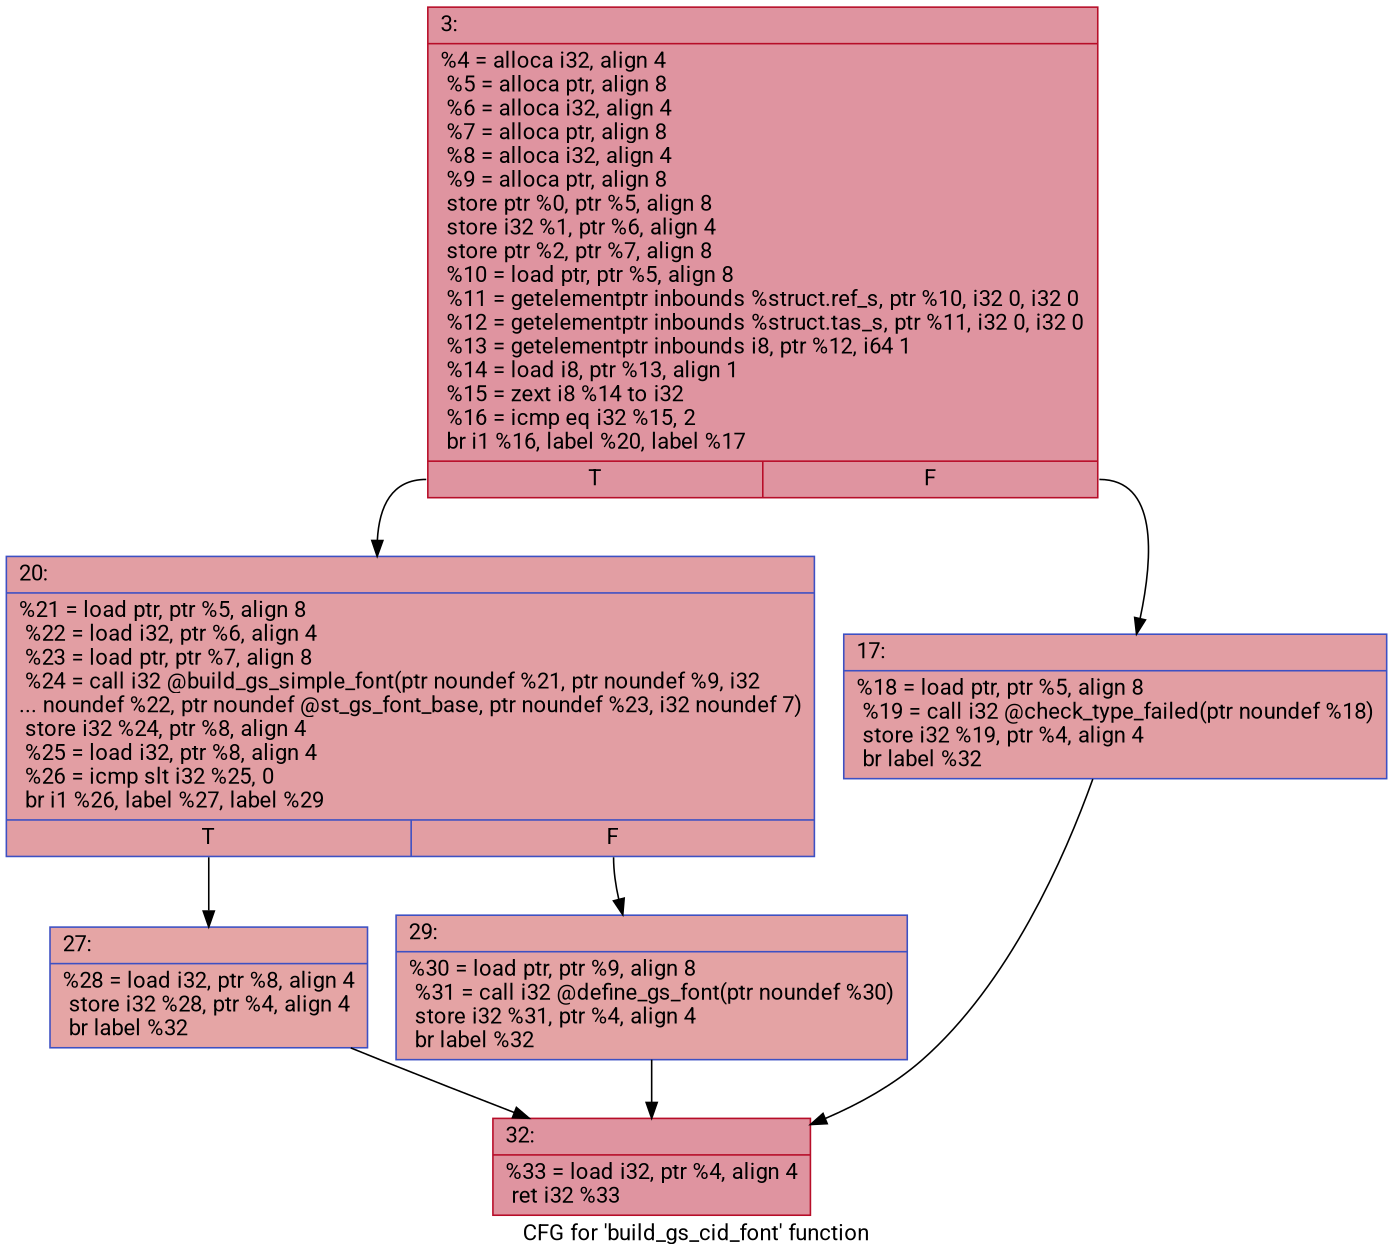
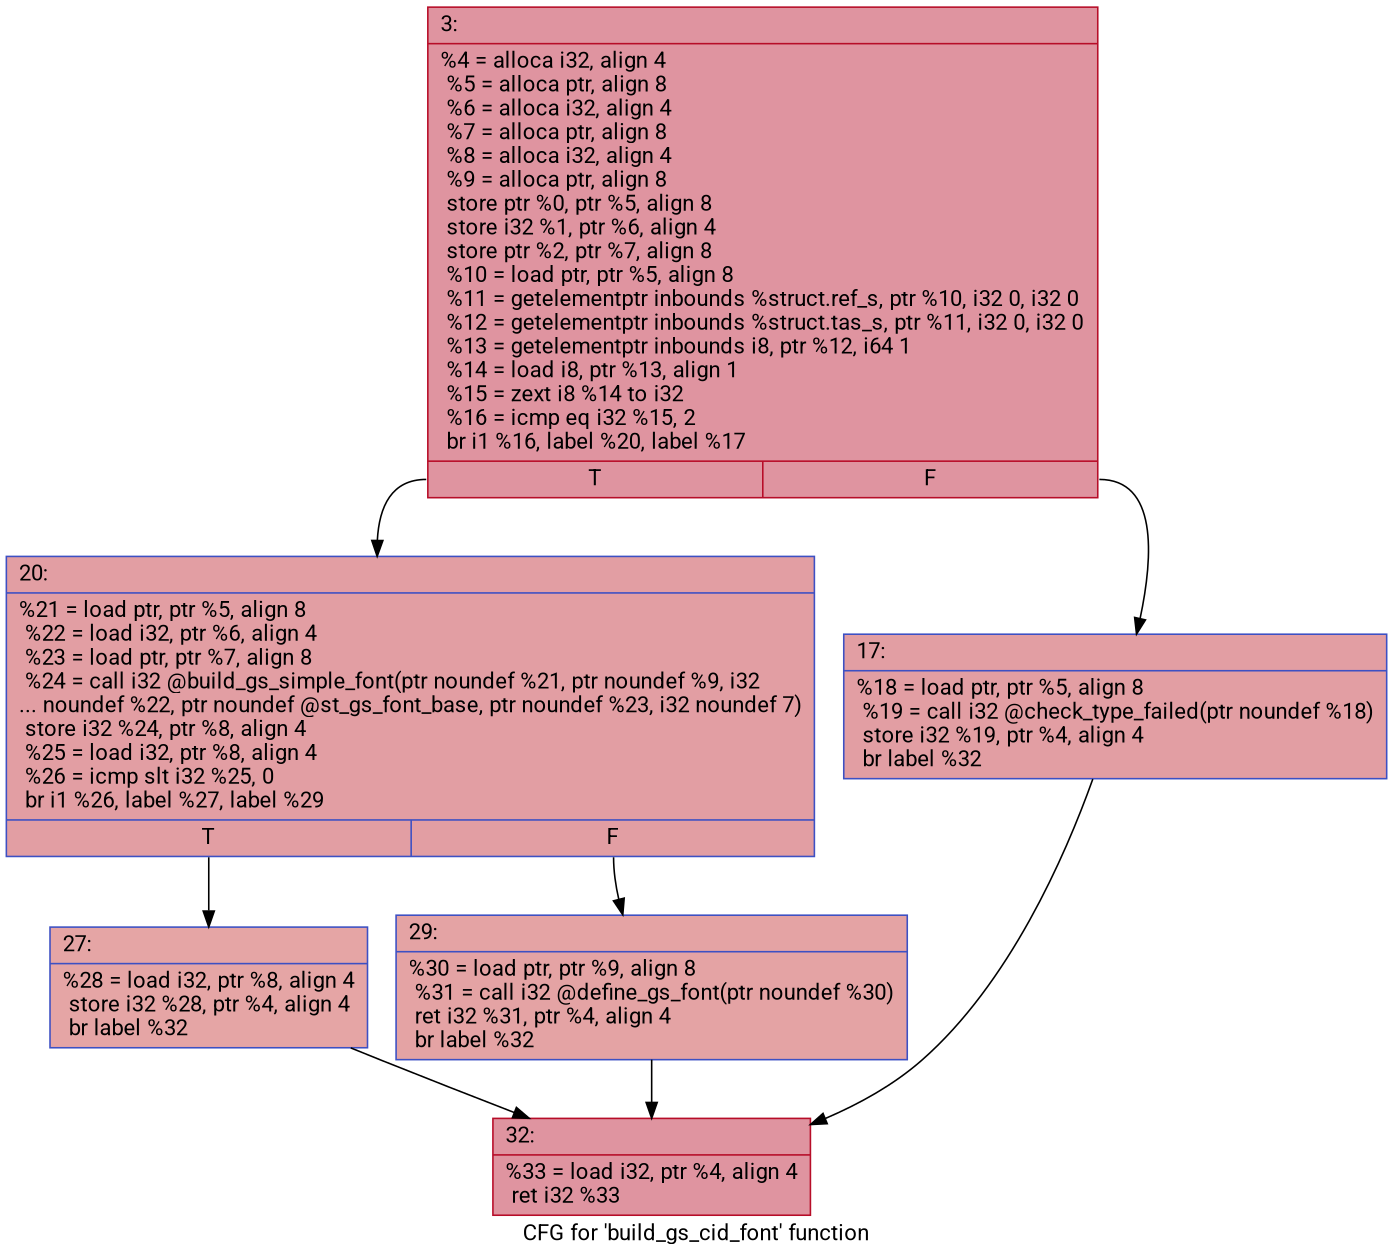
node "29:": text "store i32 %31, ptr %4, align 4" -> "ret i32 %31, ptr %4, align 4"
